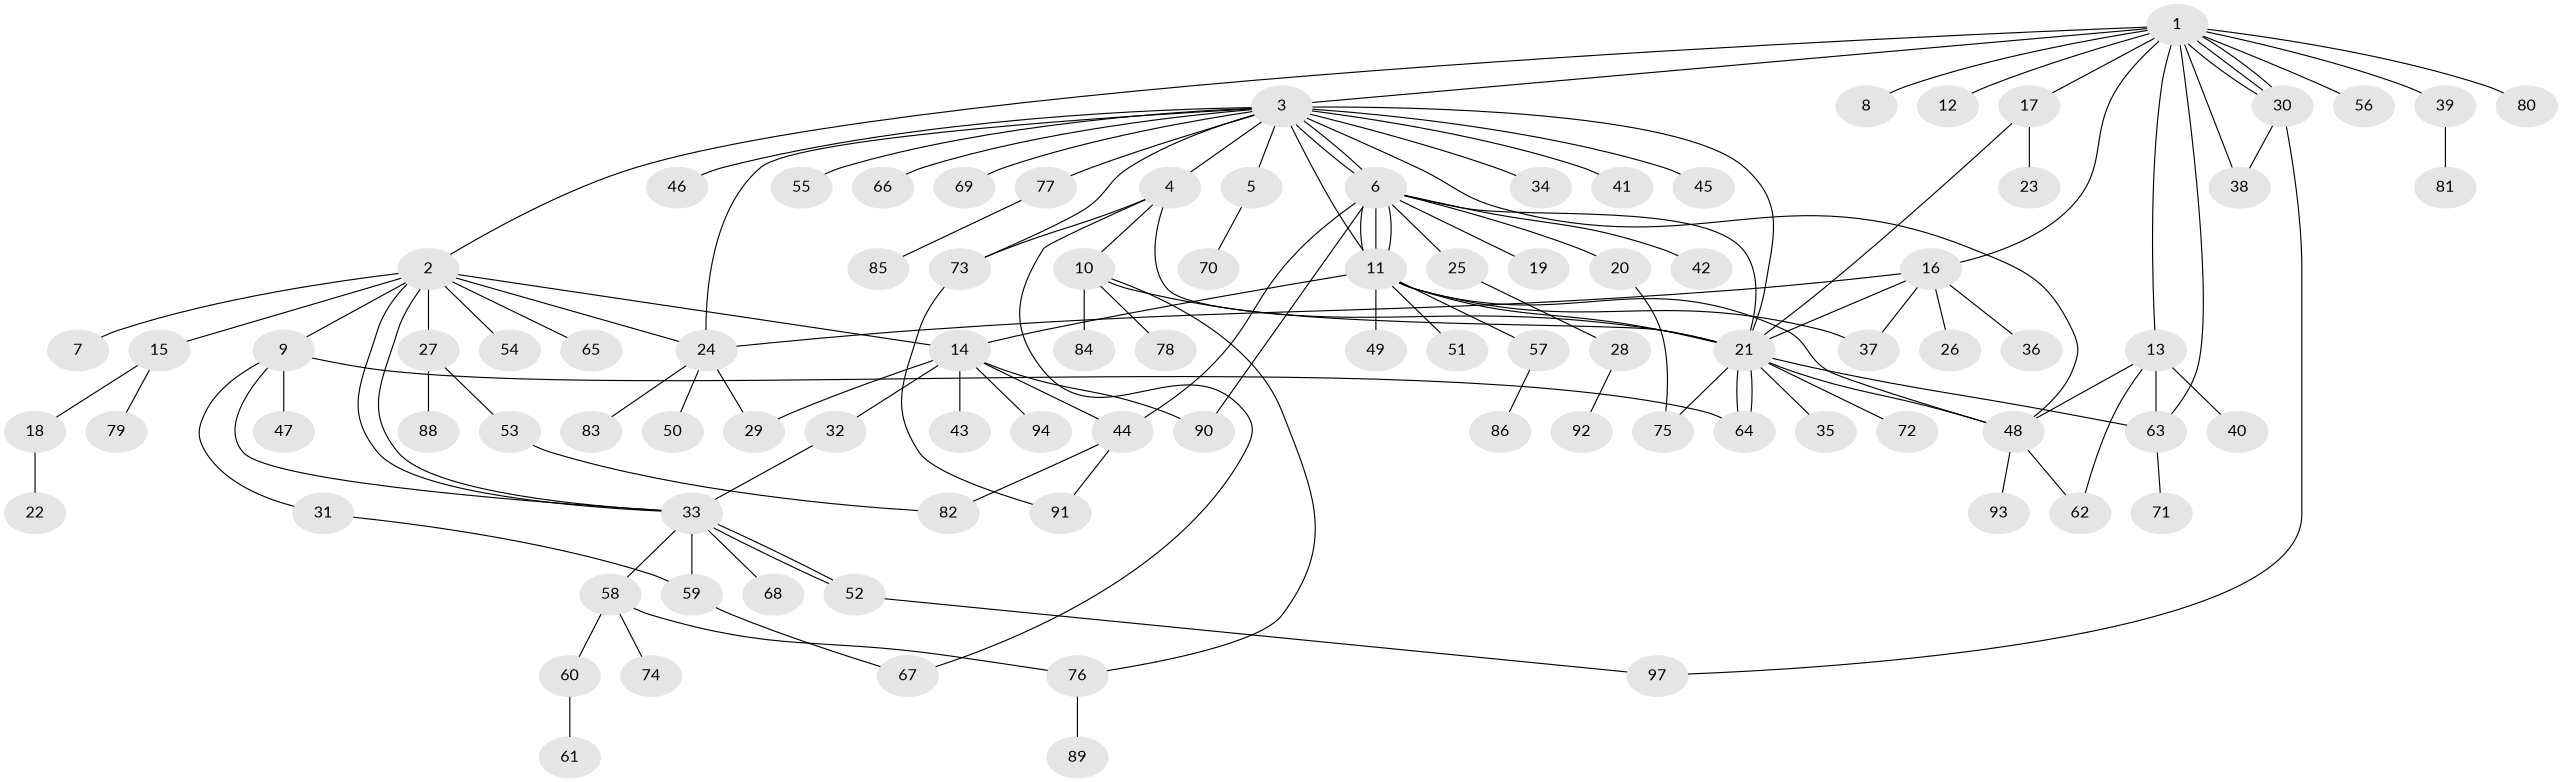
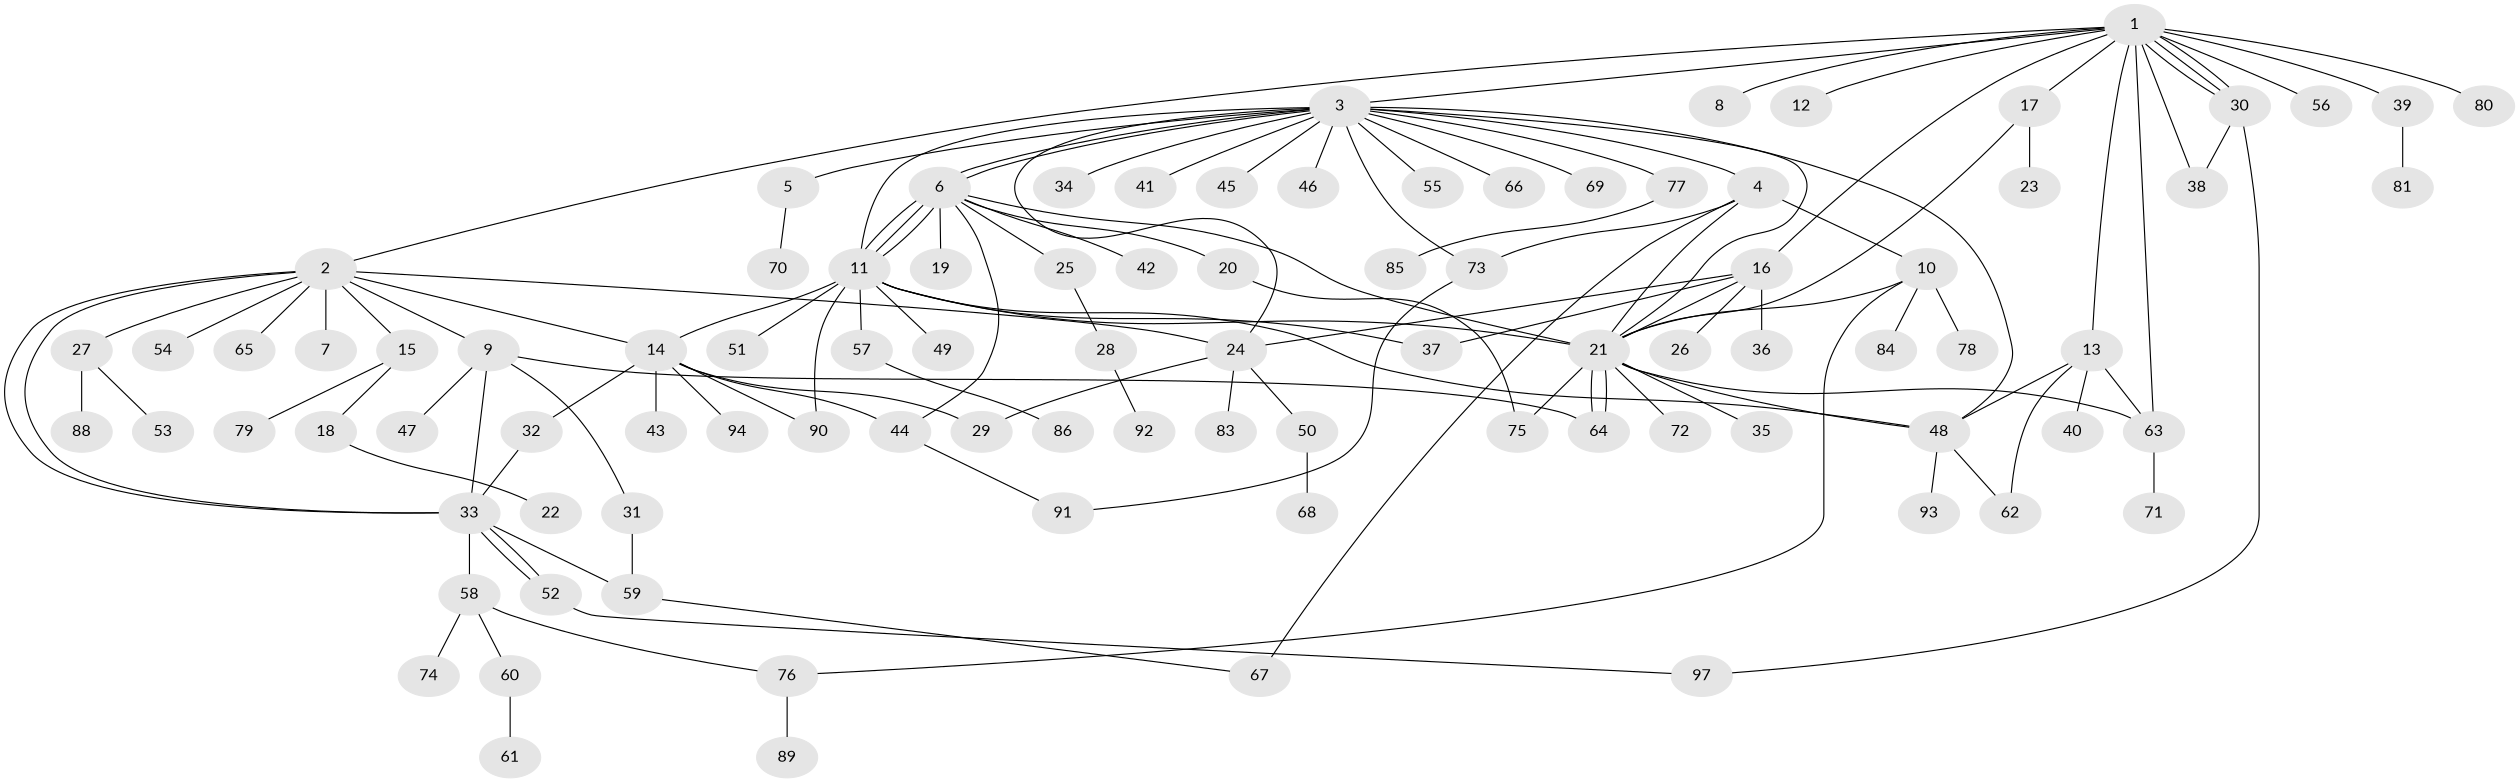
edge "6" -- "90": now "11" -- "90"
node "82": removed
edge "33" -- "68": now "50" -- "68"
